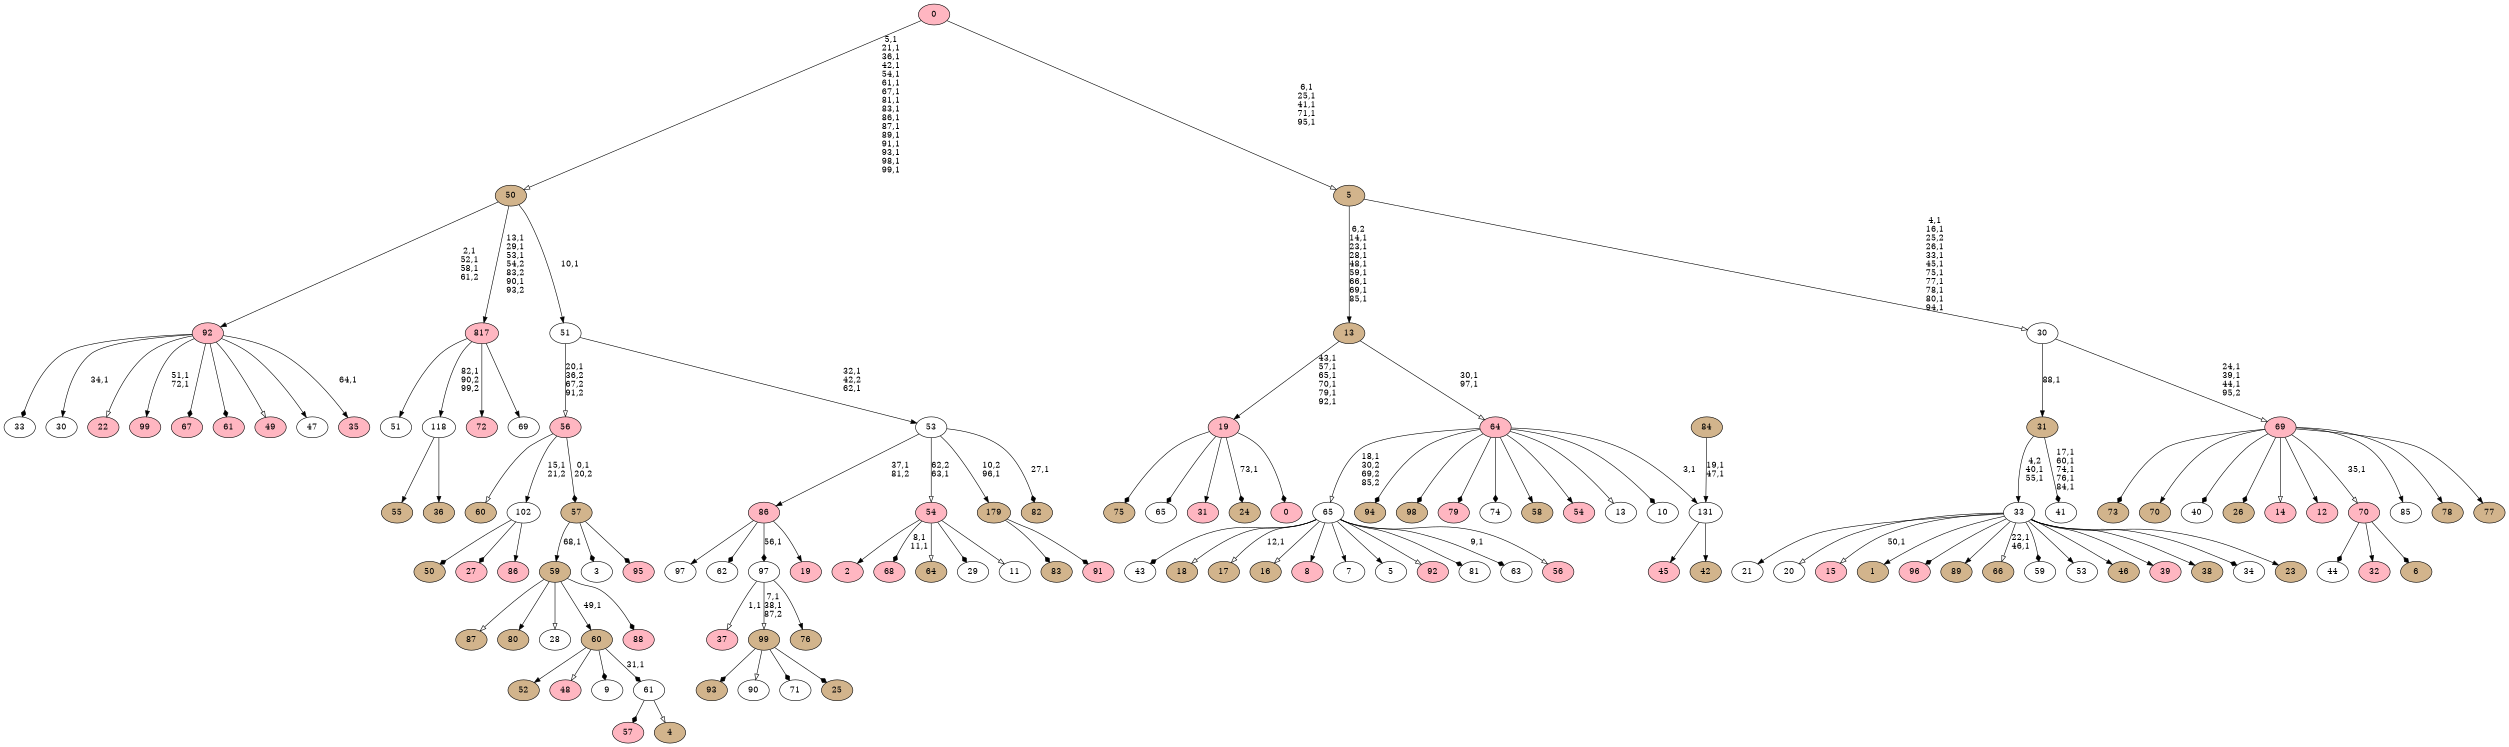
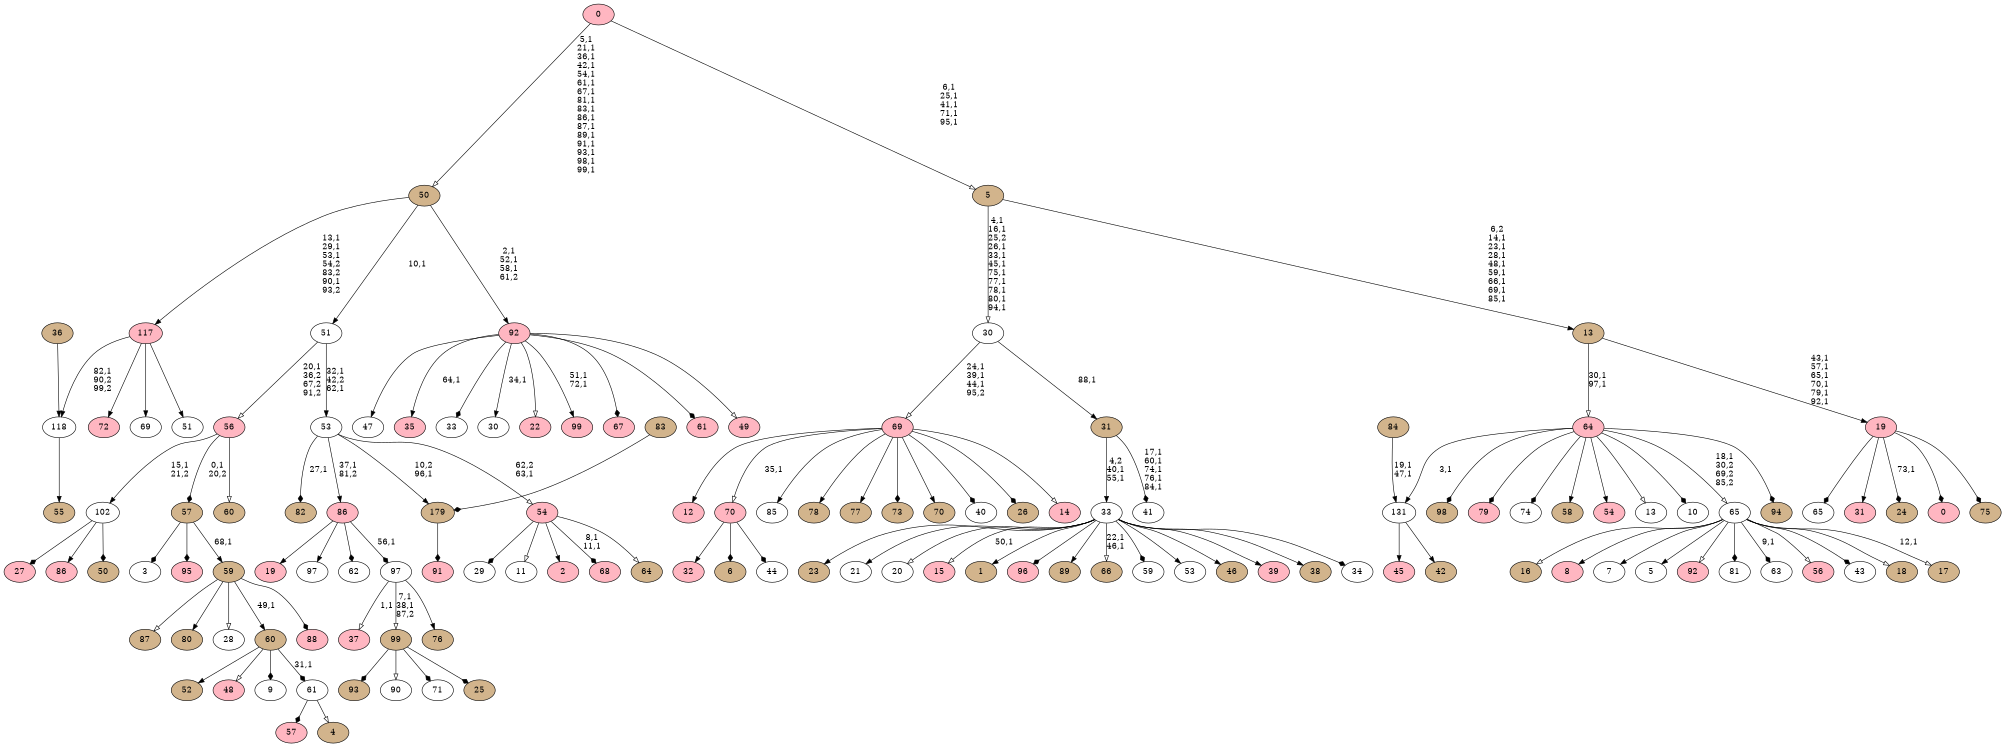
node "817": label "817" -> "117"
edge "118" -> "36": reversed
edge "179" -> "83": reversed
